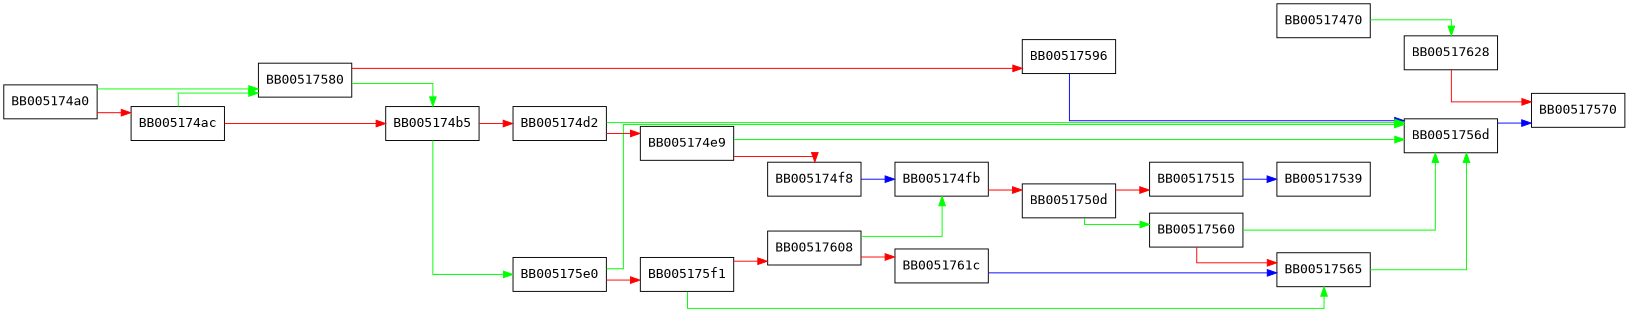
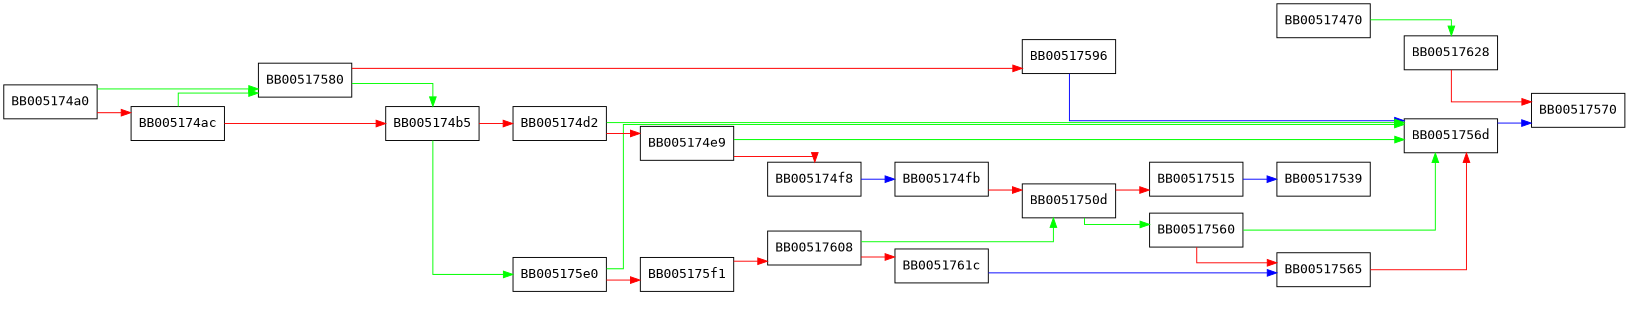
edge "BB00517608" -> "BB005174fb": now "BB00517608" -> "BB0051750d"
edge "BB00517565" -> "BB0051756d": color green -> red
edge "BB005175f1" -> "BB00517565": removed
